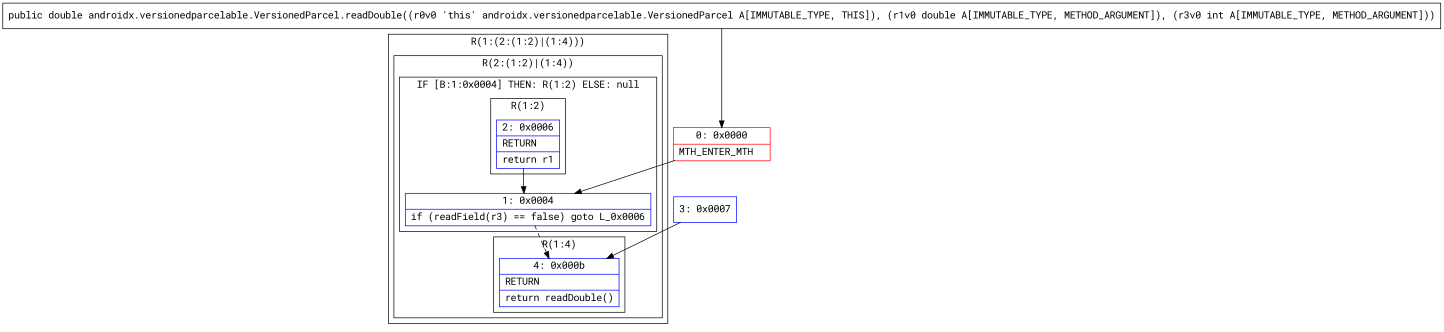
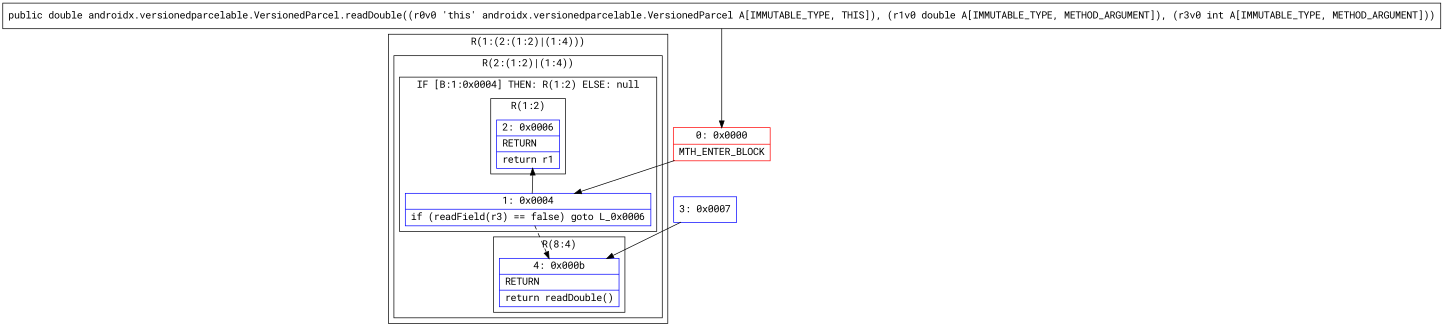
node "0: 0x0000": text "MTH_ENTER_MTH" -> "MTH_ENTER_BLOCK"
edge "2: 0x0006" -> "1: 0x0004": reversed
cluster "R(1:4)": label "R(1:4)" -> "R(8:4)"
